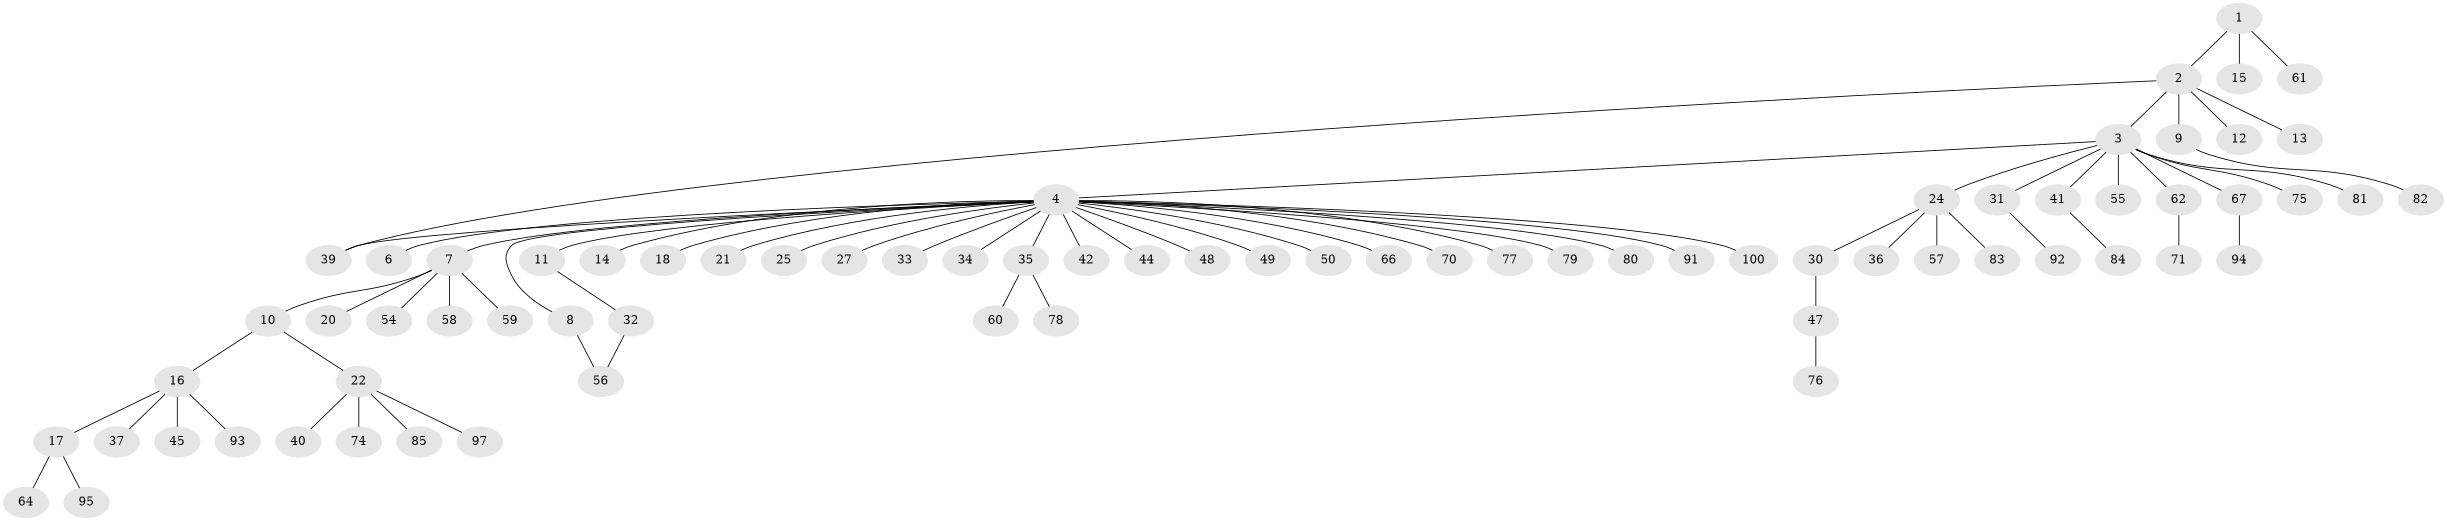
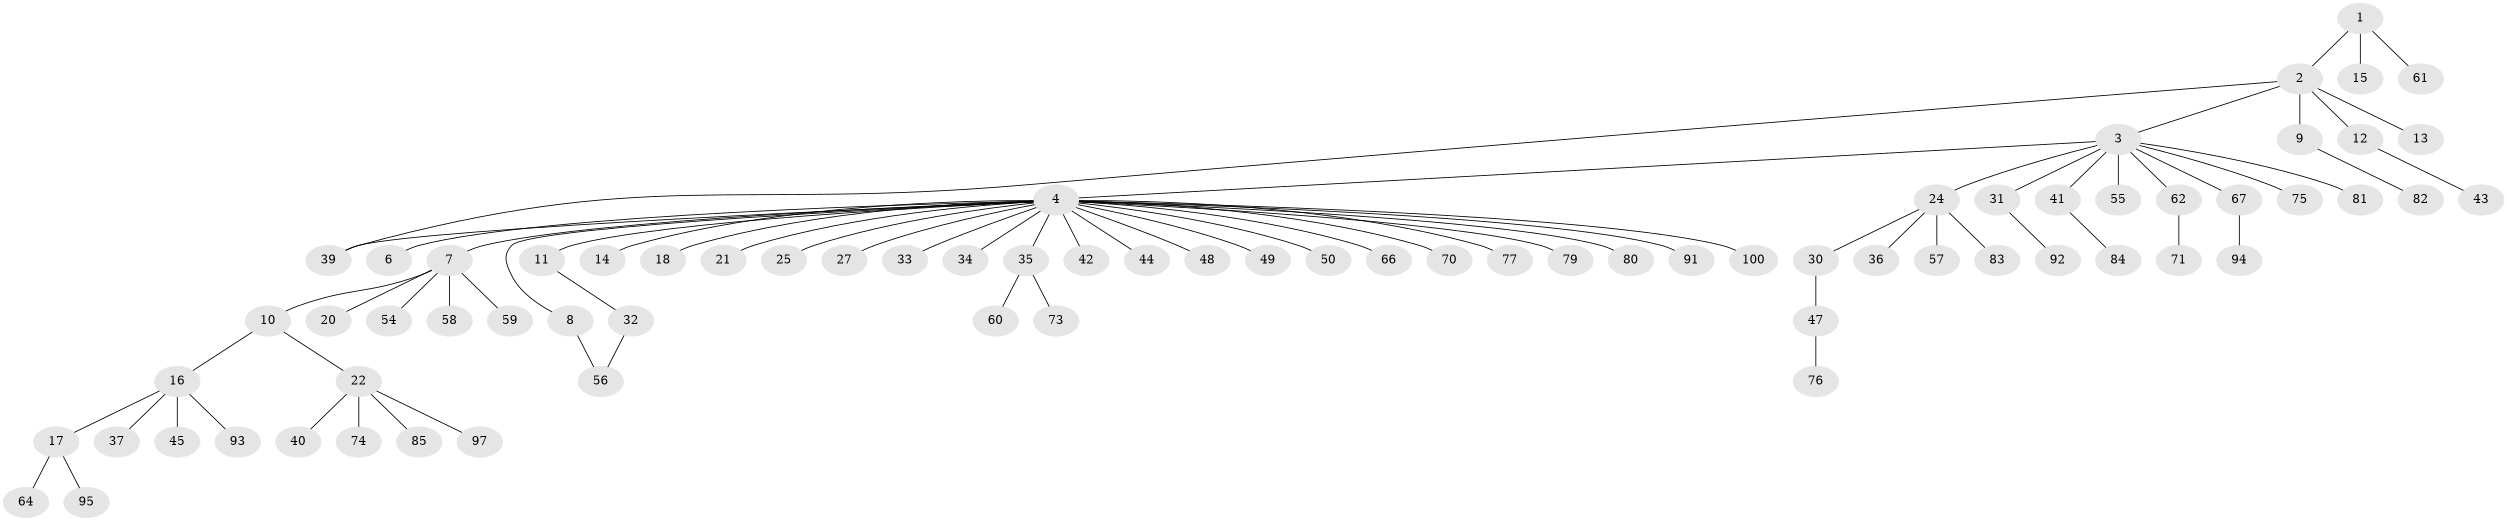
node "43": added
node "78": label "78" -> "73"
